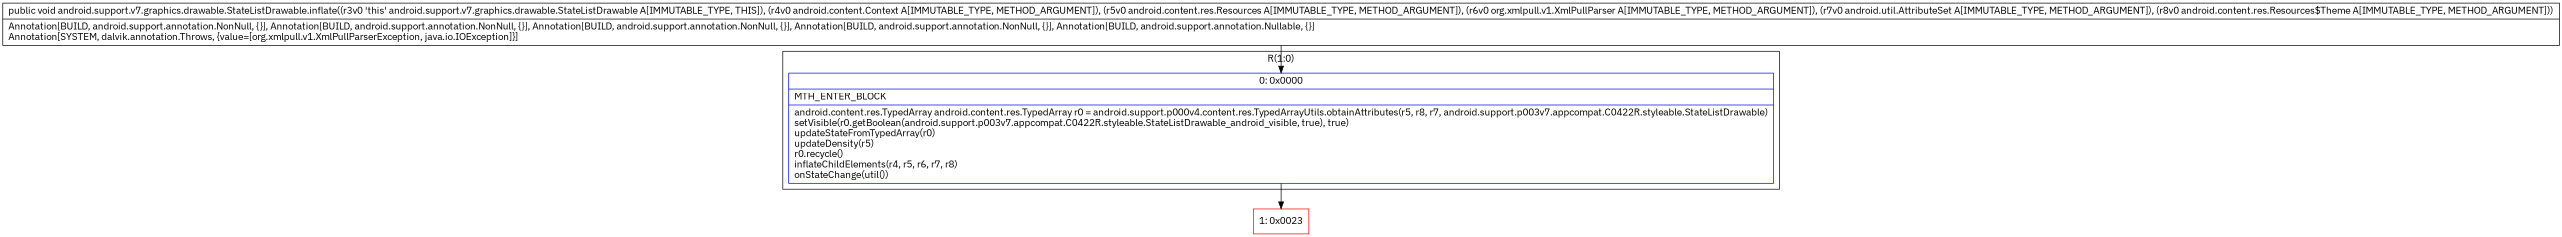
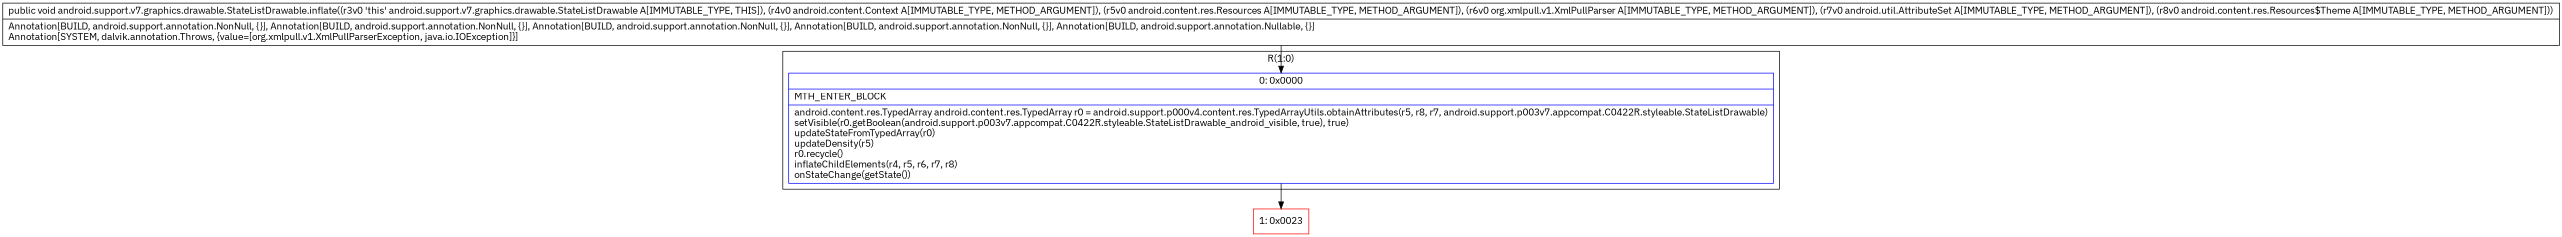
node "0: 0x0000": text "onStateChange(util())" -> "onStateChange(getState())"
